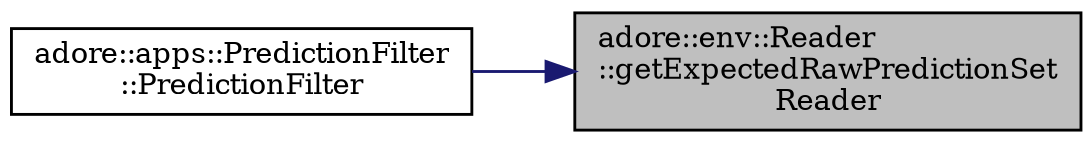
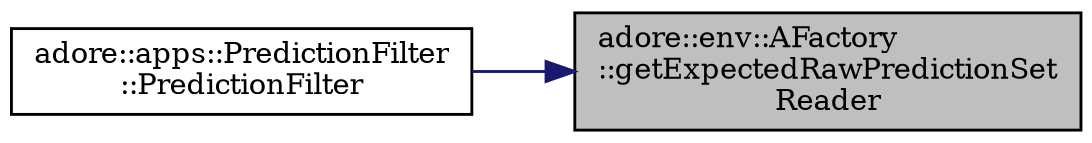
node "adore::env::Reader ::getExpectedRawPredictionSet Reader": label "adore::env::Reader ::getExpectedRawPredictionSet Reader" -> "adore::env::AFactory ::getExpectedRawPredictionSet Reader"
